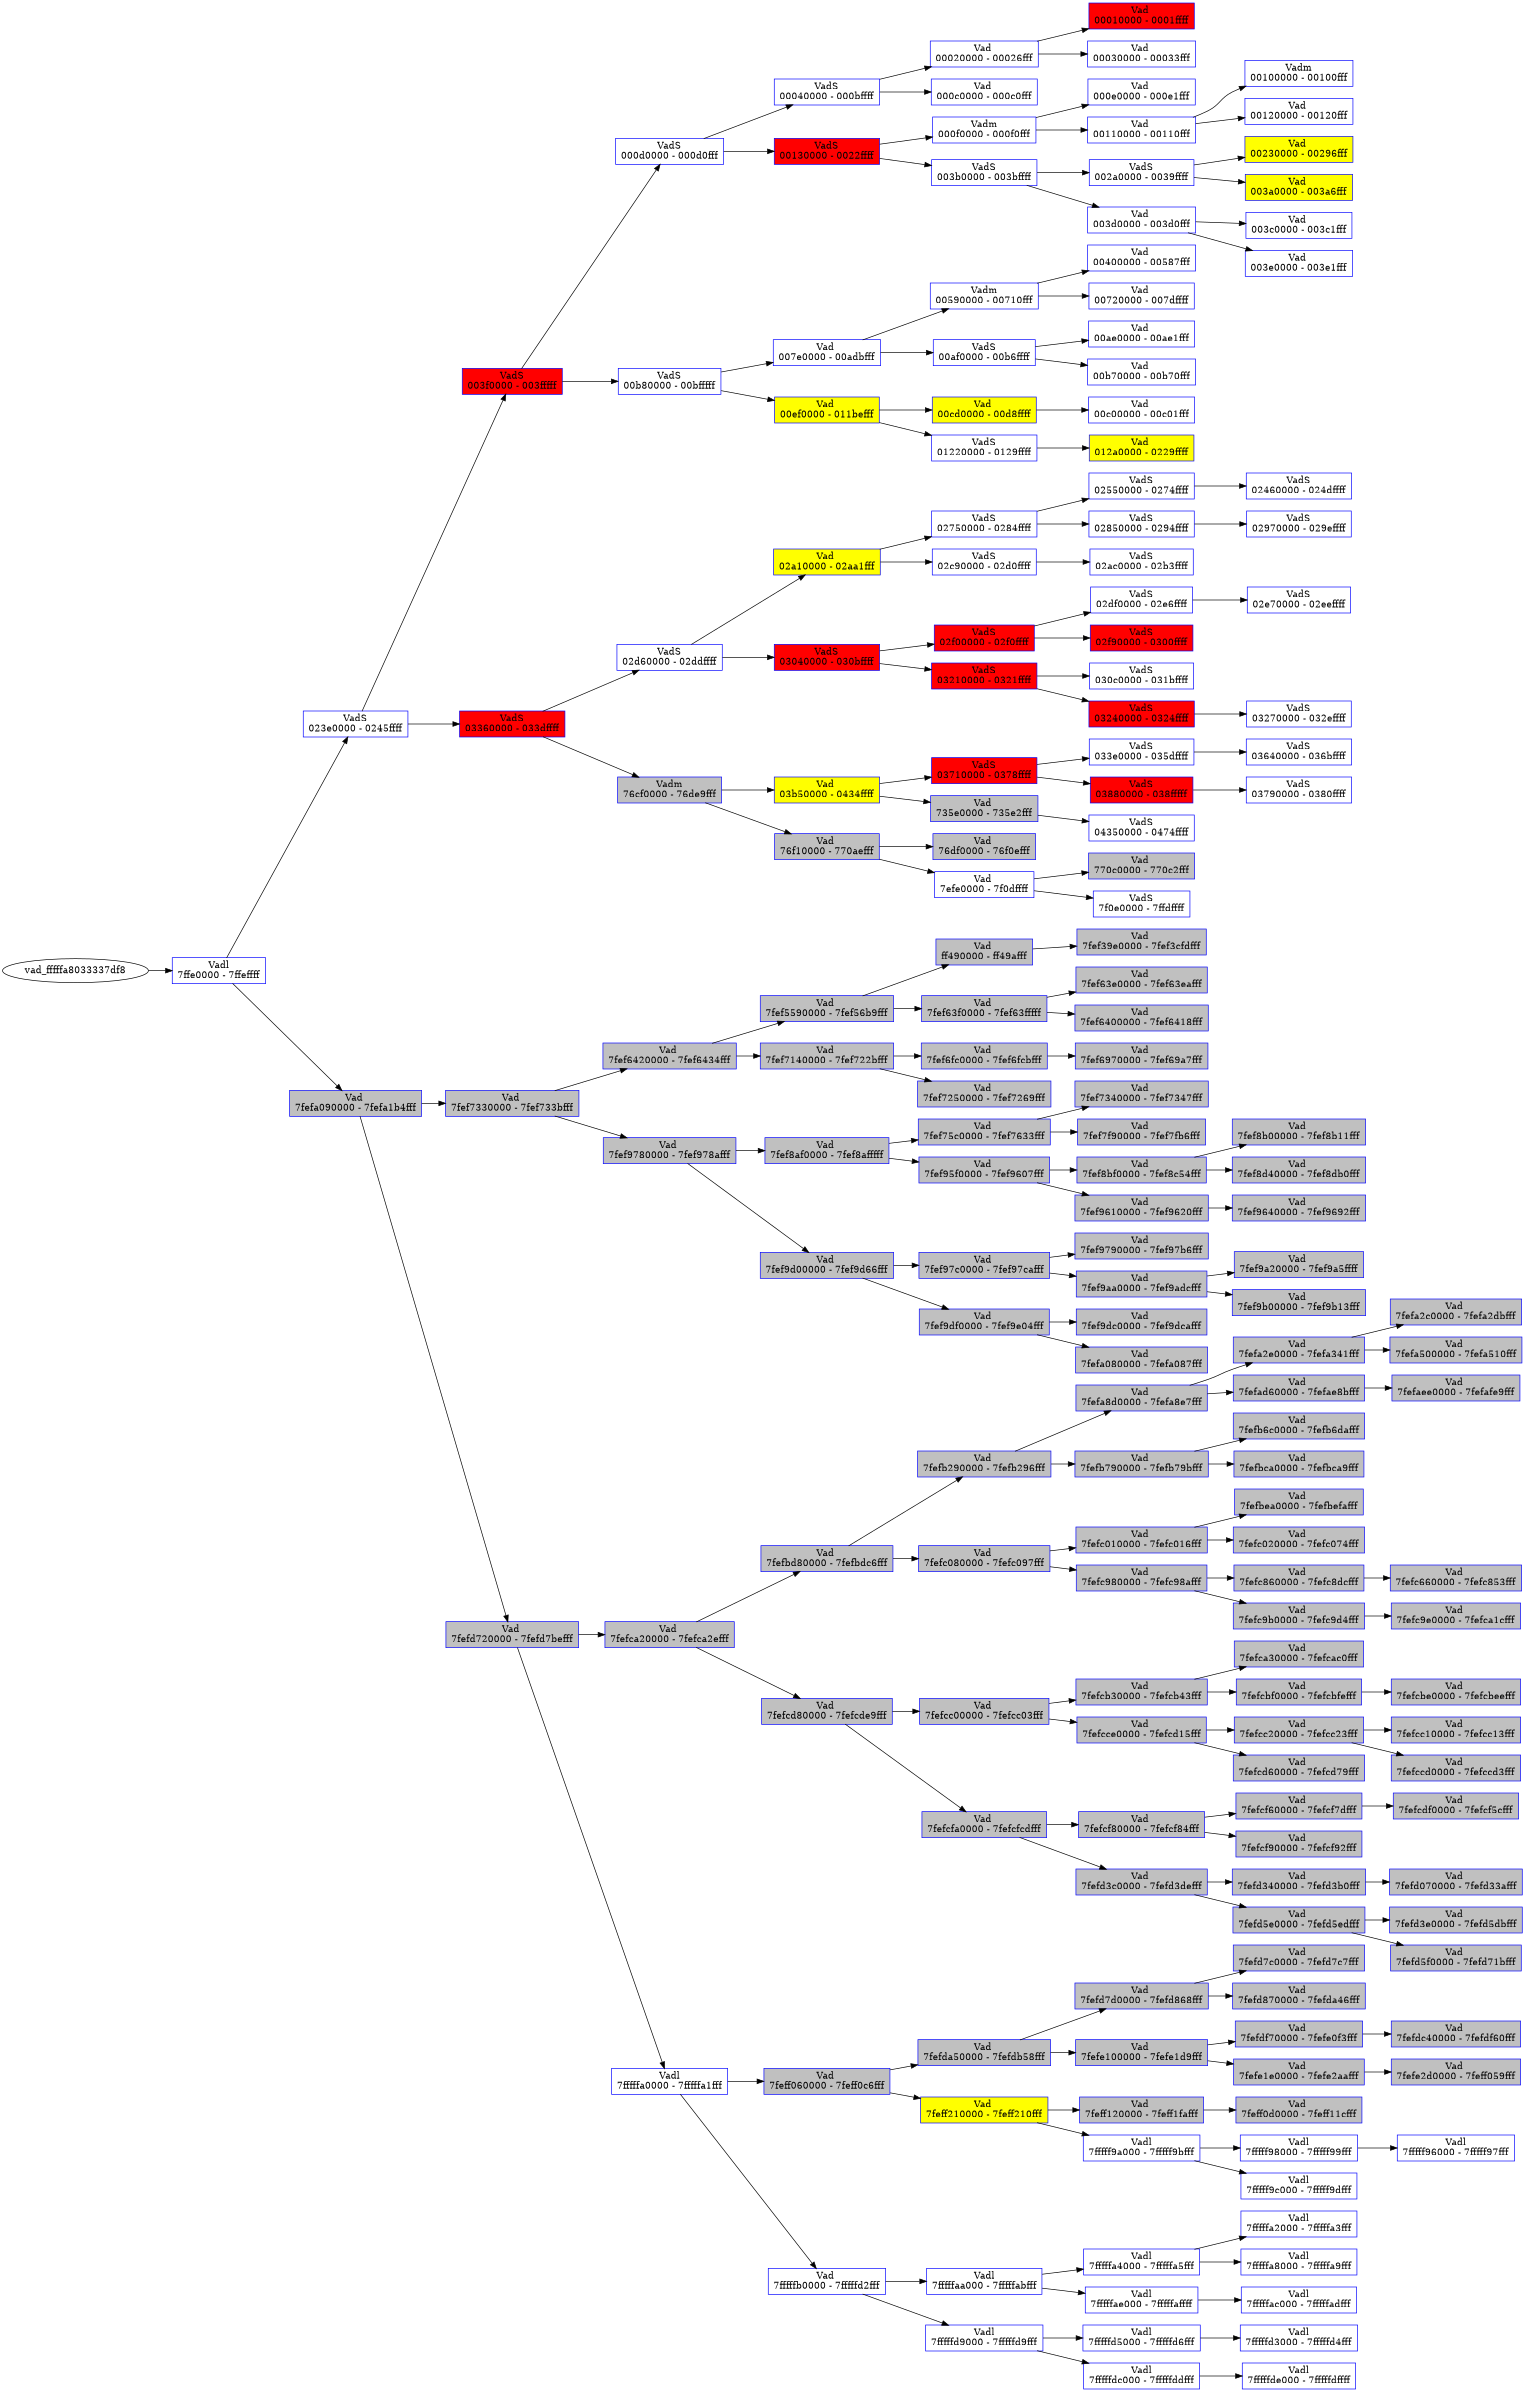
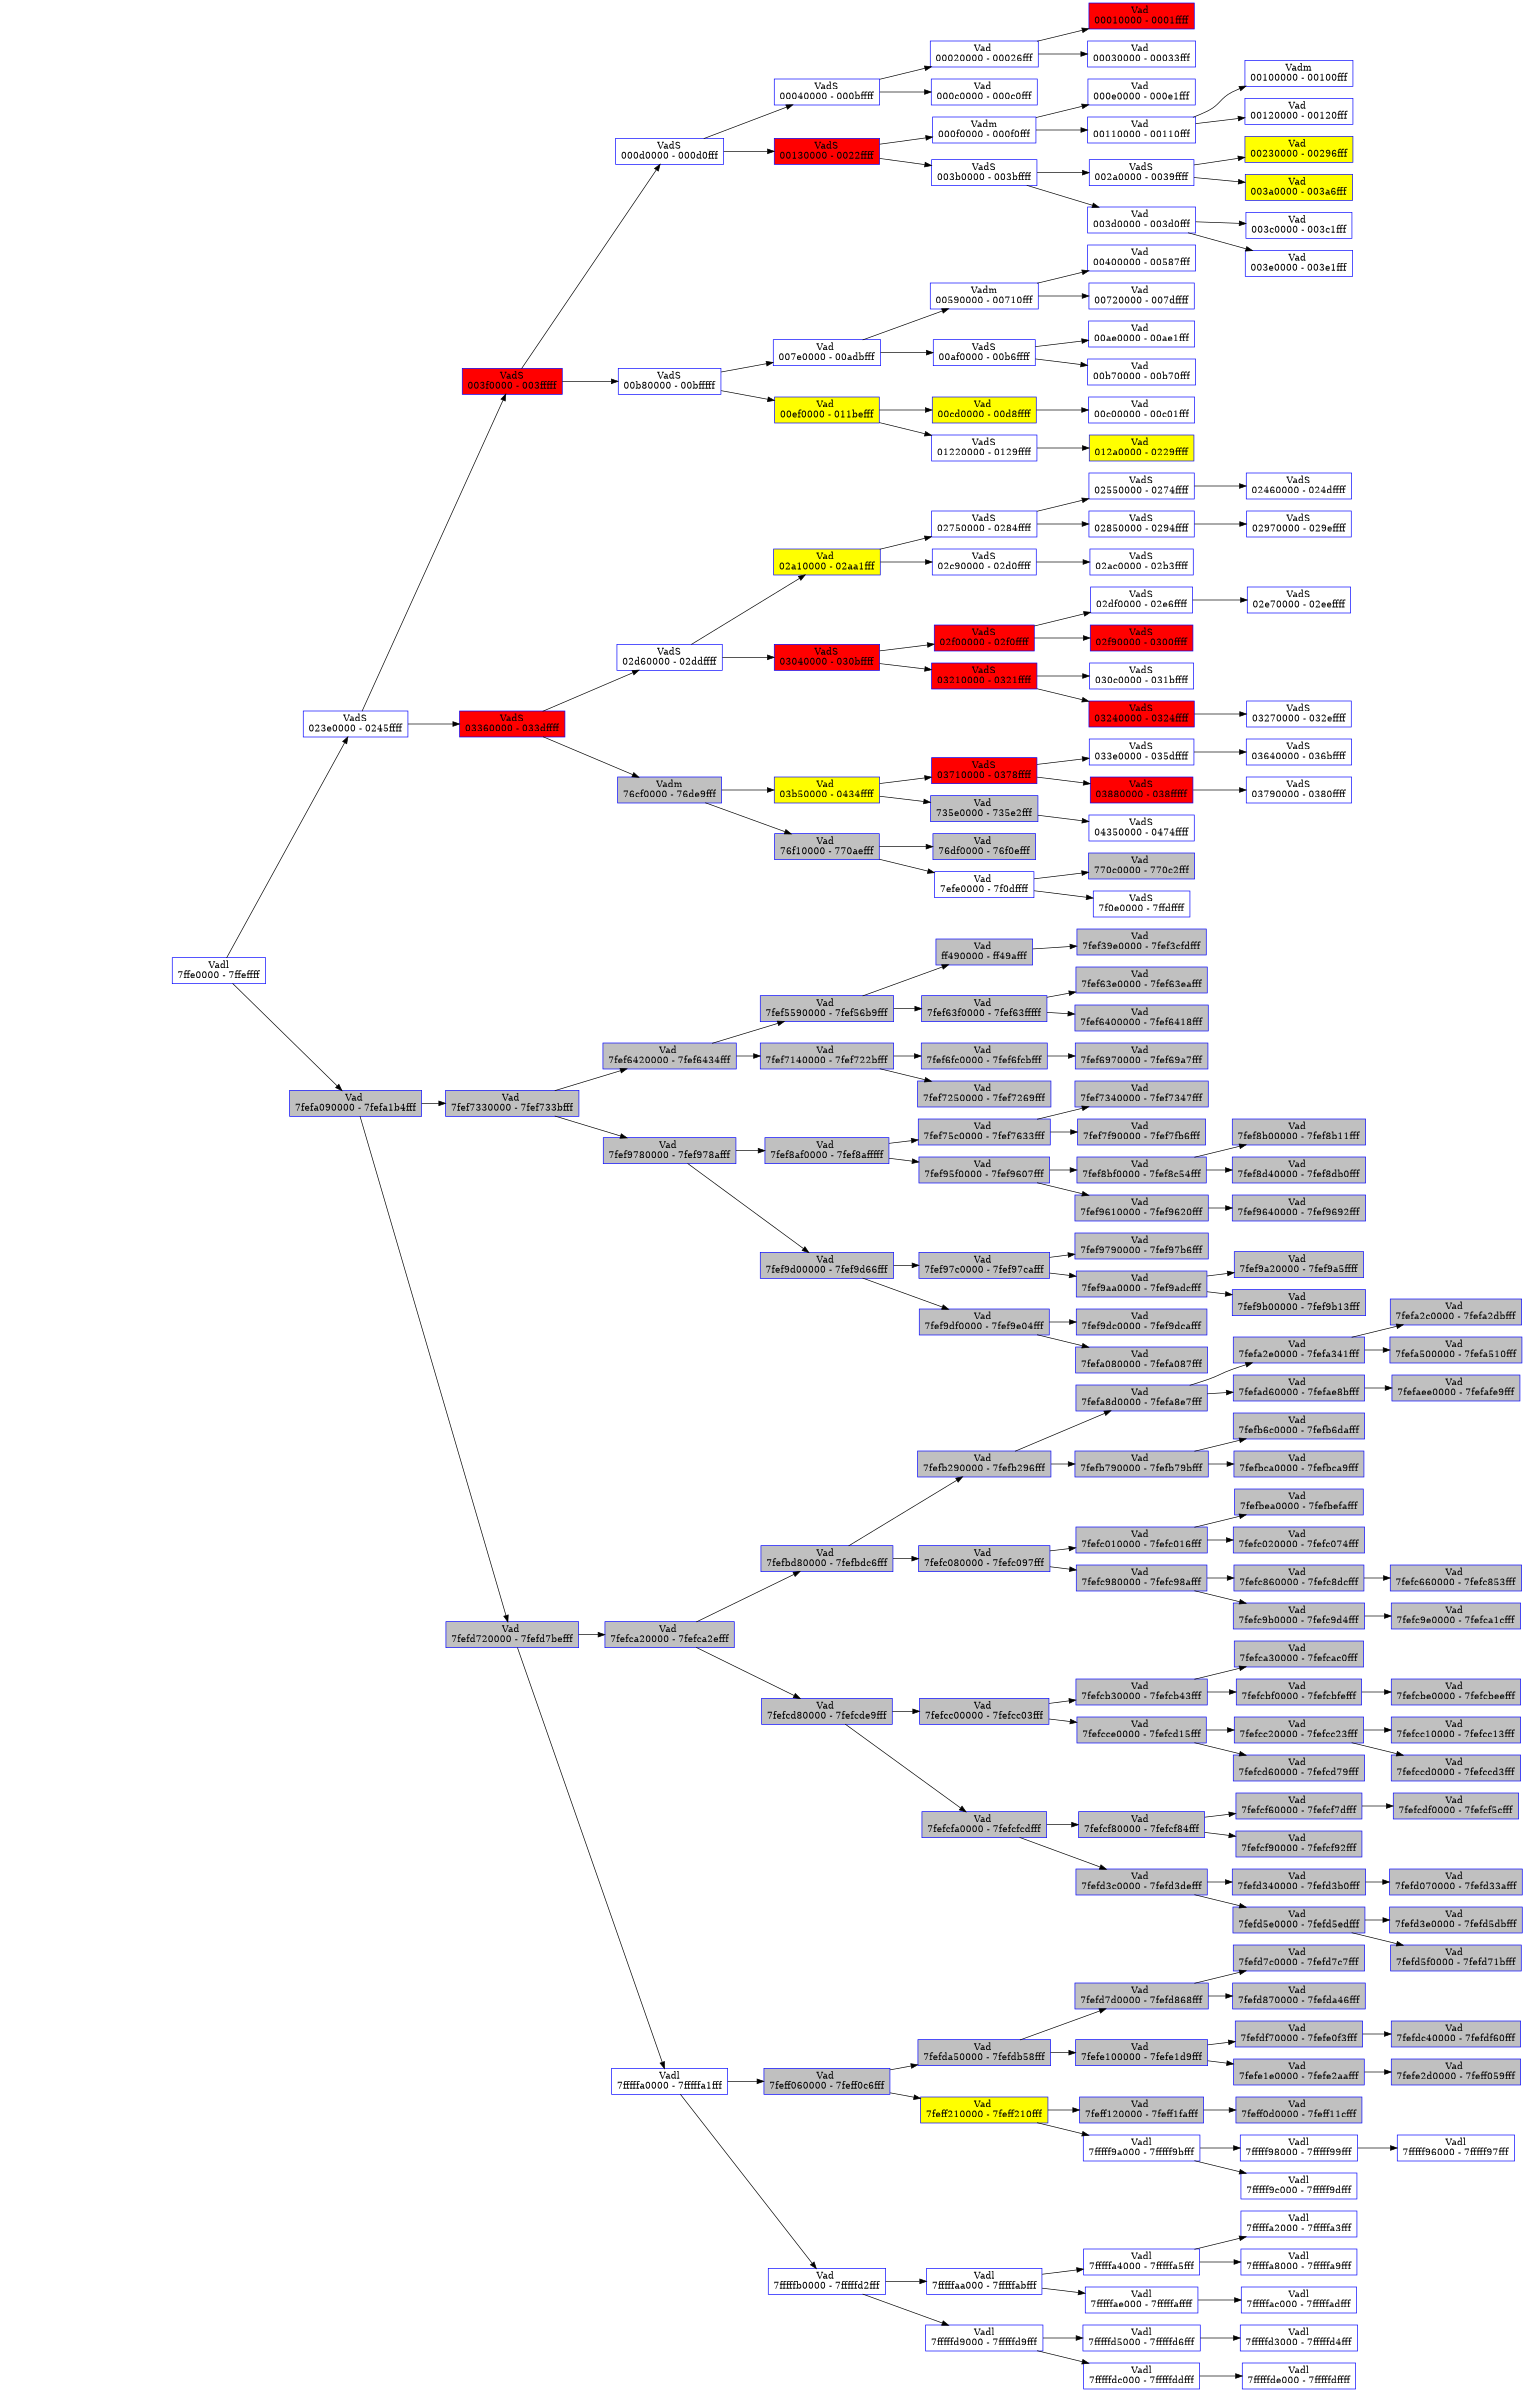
node "vad_fffffa8033337df8": removed
